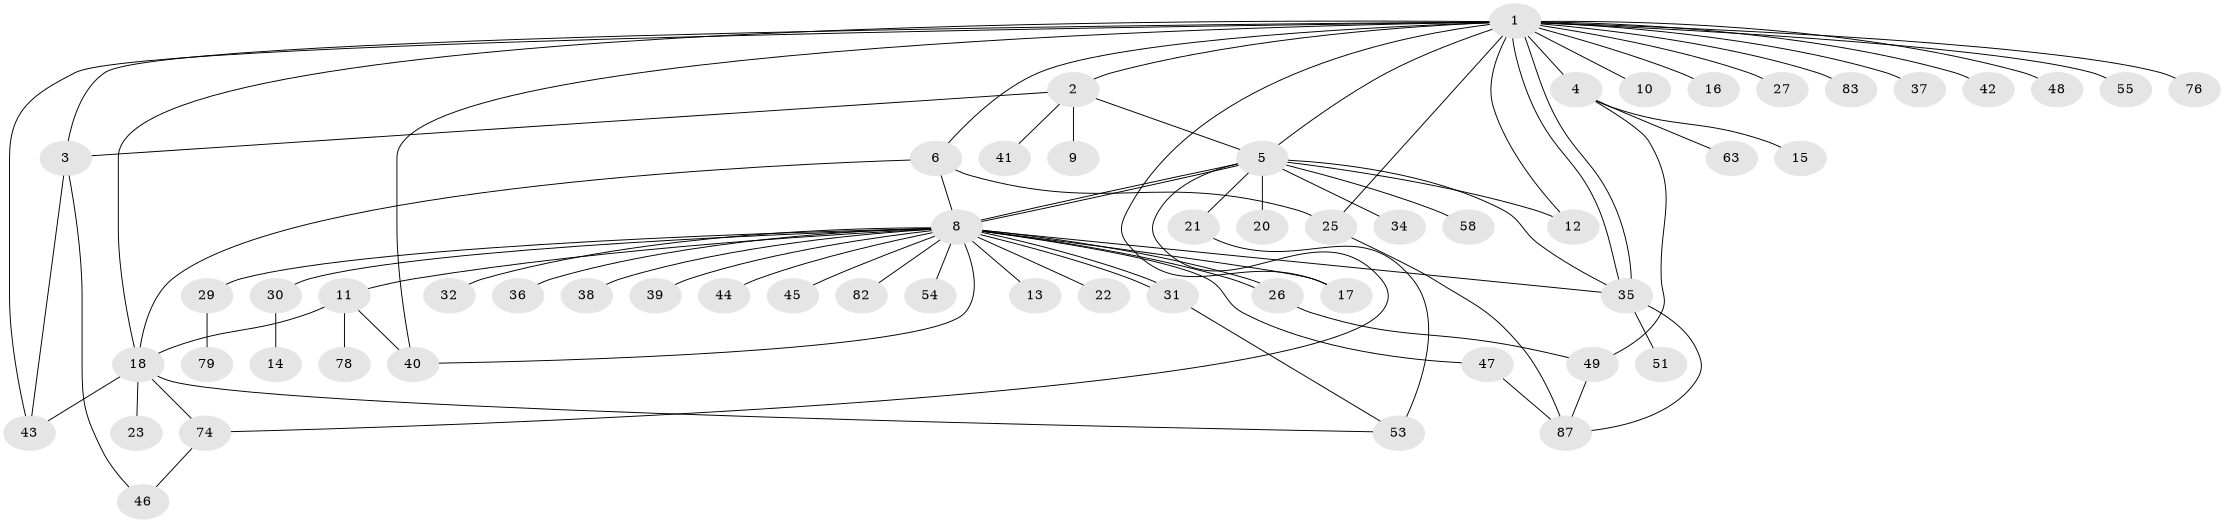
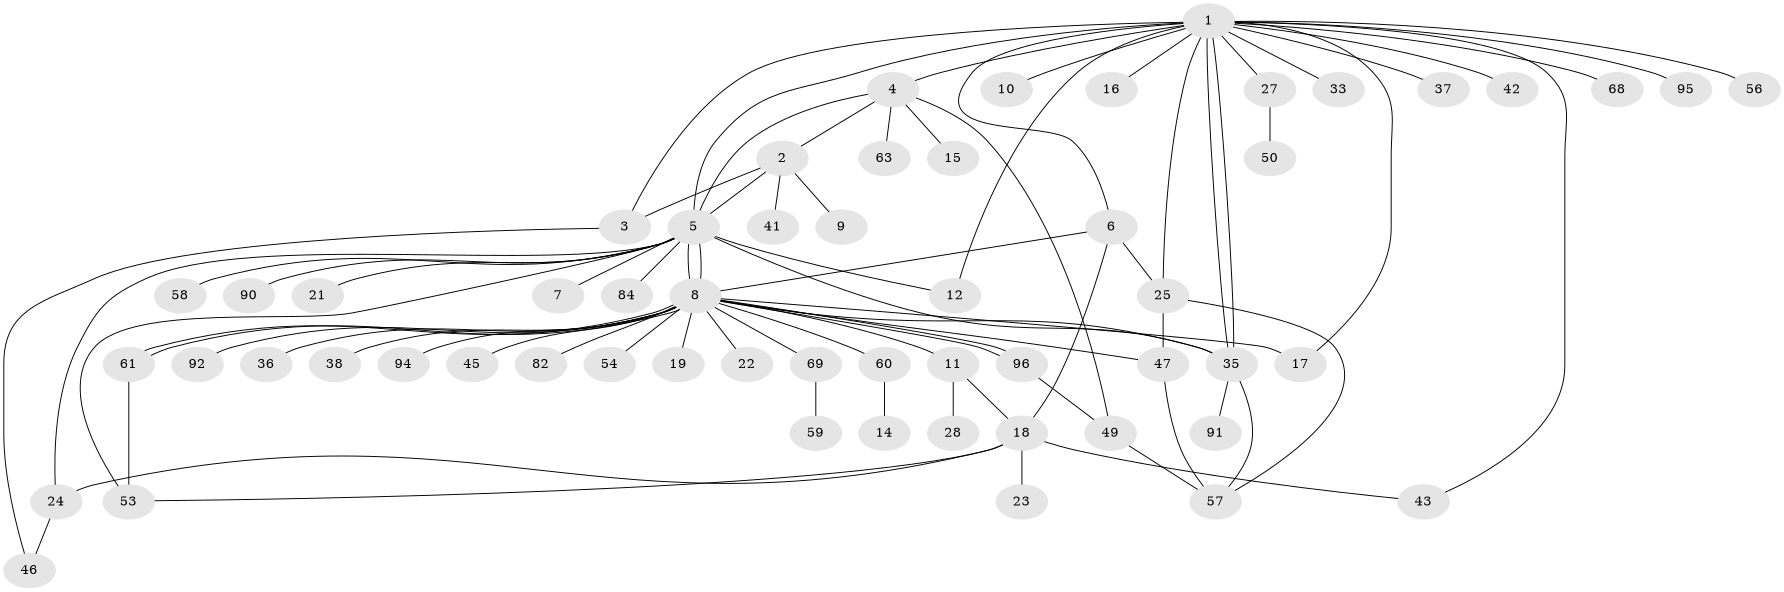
edge "1" -- "2": now "4" -- "2"
edge "1" -- "18": removed
node "83": label "83" -> "33"
node "48": label "48" -> "68"
node "55": label "55" -> "95"
node "76": label "76" -> "56"
edge "4" -- "5": added
node "50": added
node "20": label "20" -> "90"
node "34": label "34" -> "84"
edge "21" -- "53": now "5" -- "53"
edge "3" -- "43": removed
node "29": label "29" -> "69"
node "30": label "30" -> "60"
node "32": label "32" -> "92"
node "7": added
node "39": removed
node "44": label "44" -> "94"
node "13": label "13" -> "19"
node "31": label "31" -> "61"
node "26": label "26" -> "96"
edge "25" -- "47": added
node "79": label "79" -> "59"
node "78": label "78" -> "28"
node "40": removed
node "51": label "51" -> "91"
node "74": label "74" -> "24"
node "87": label "87" -> "57"
